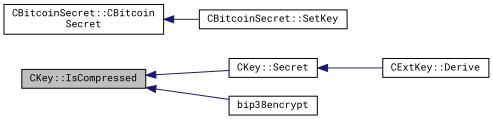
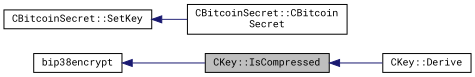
edge "CBitcoinSecret::SetKey" -> "CBitcoinSecret::CBitcoin Secret": reversed
node "CKey::Secret": label "CKey::Secret" -> "CKey::Derive"
node "CExtKey::Derive": removed
edge "bip38encrypt" -> "CKey::IsCompressed": reversed
